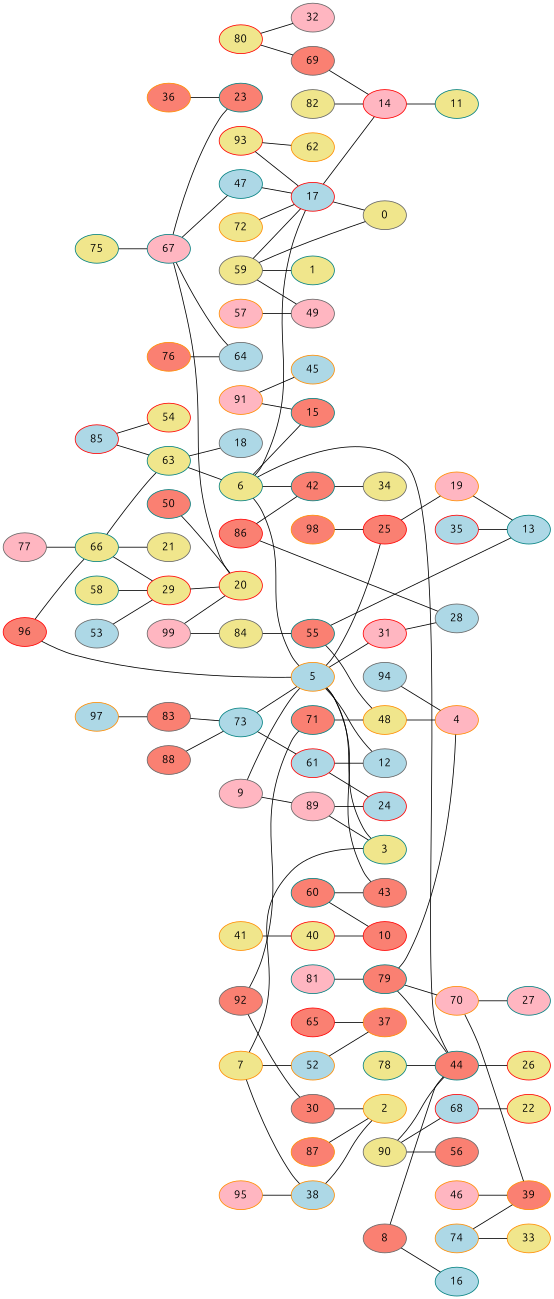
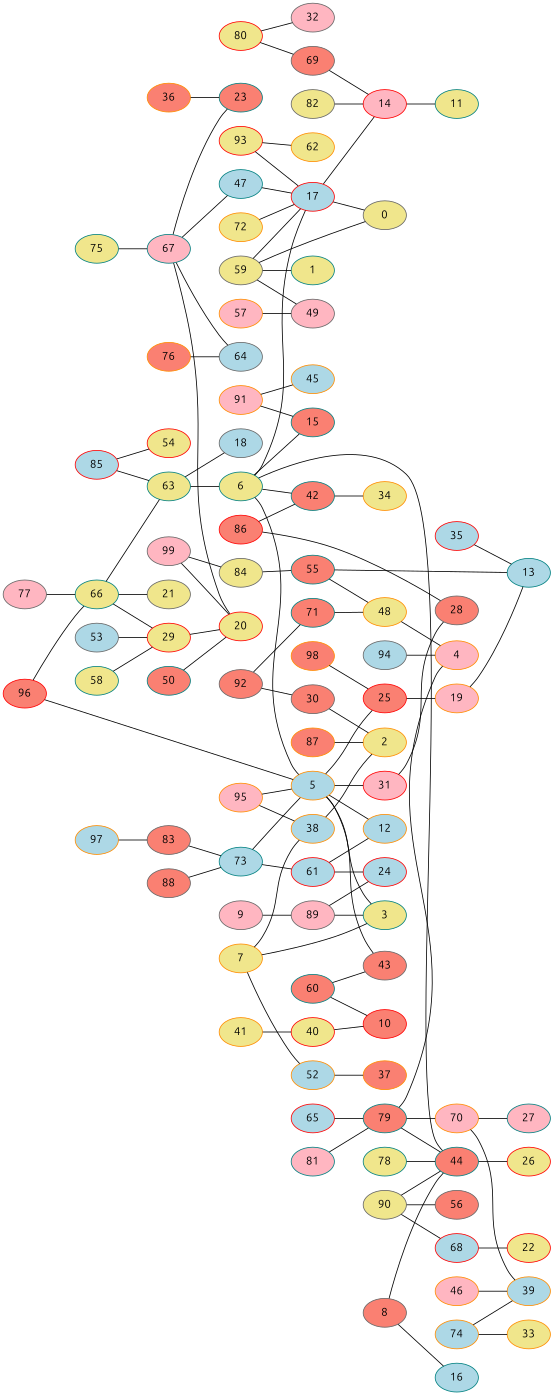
node "34": color gray40 -> darkorange
node "28": fillcolor lightblue -> salmon
edge "5" -- "9": now "5" -- "95"
node "12": color gray40 -> darkorange
node "65": fillcolor salmon -> lightblue
edge "65" -- "37": now "65" -- "79"
node "39": fillcolor salmon -> lightblue
